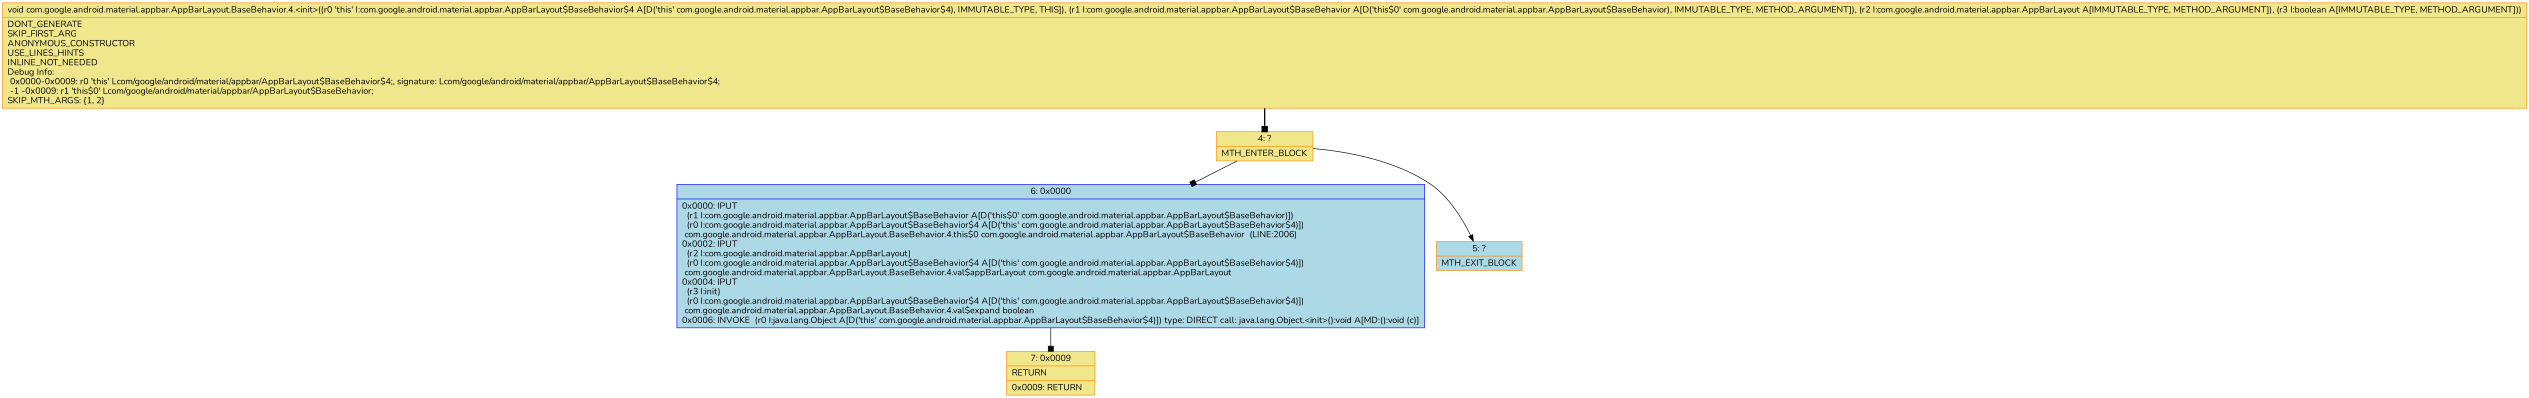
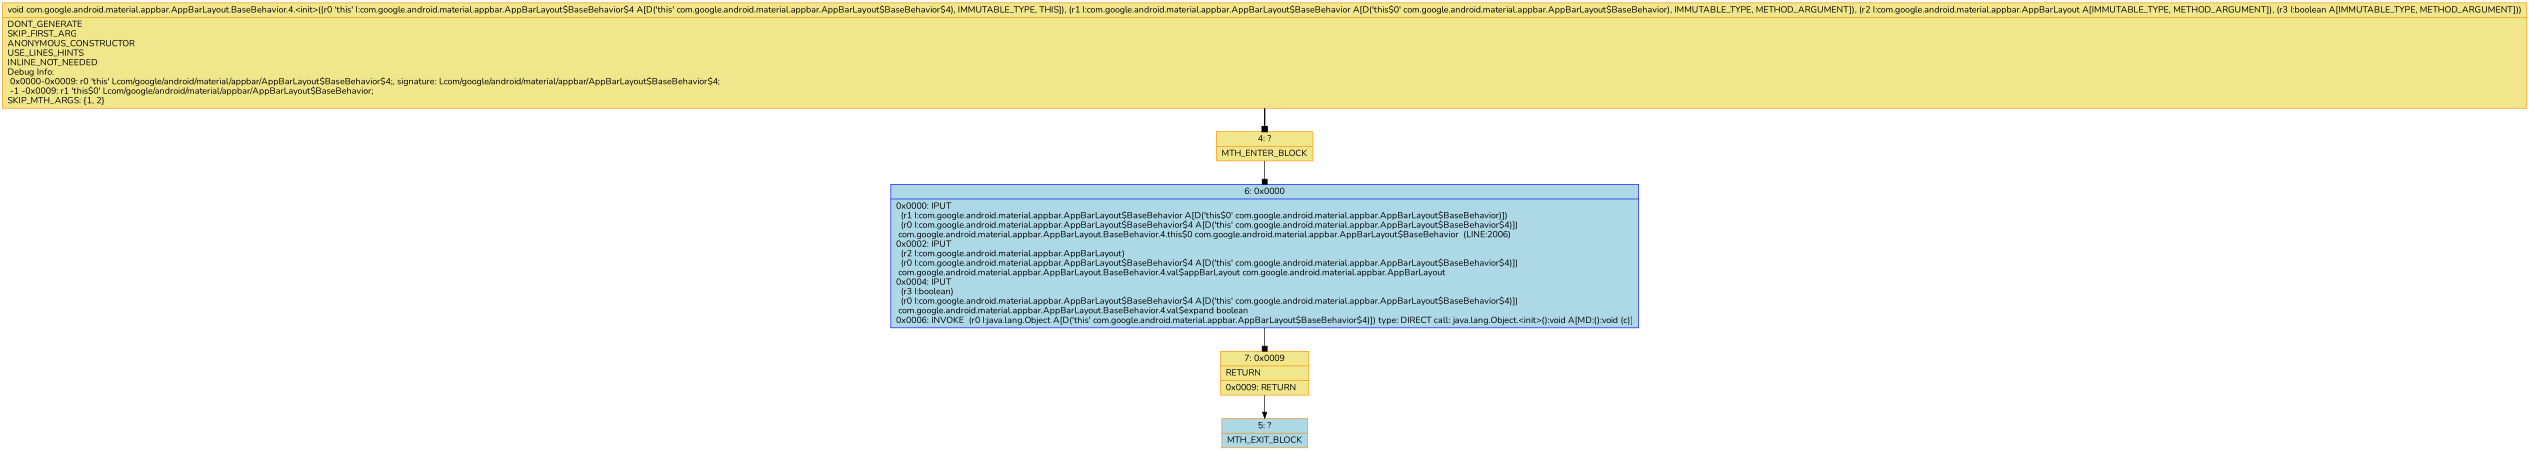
edge "4: ?" -> "5: ?": now "7: 0x0009" -> "5: ?"
node "6: 0x0000": text "(r3 I:init)" -> "(r3 I:boolean)"
